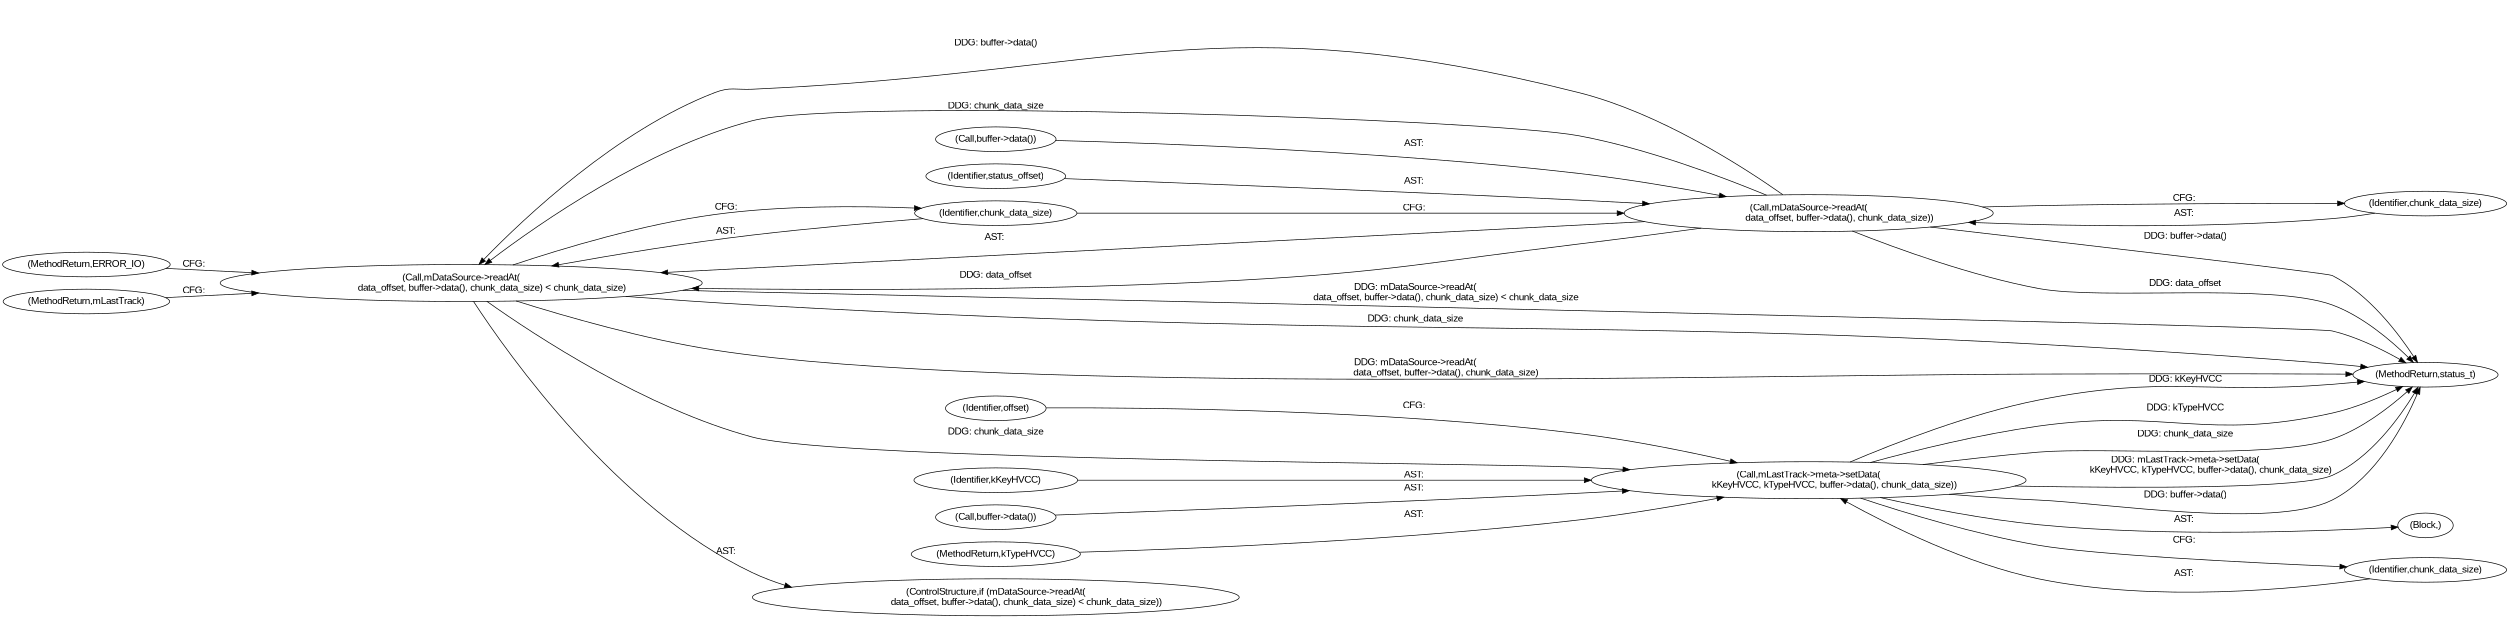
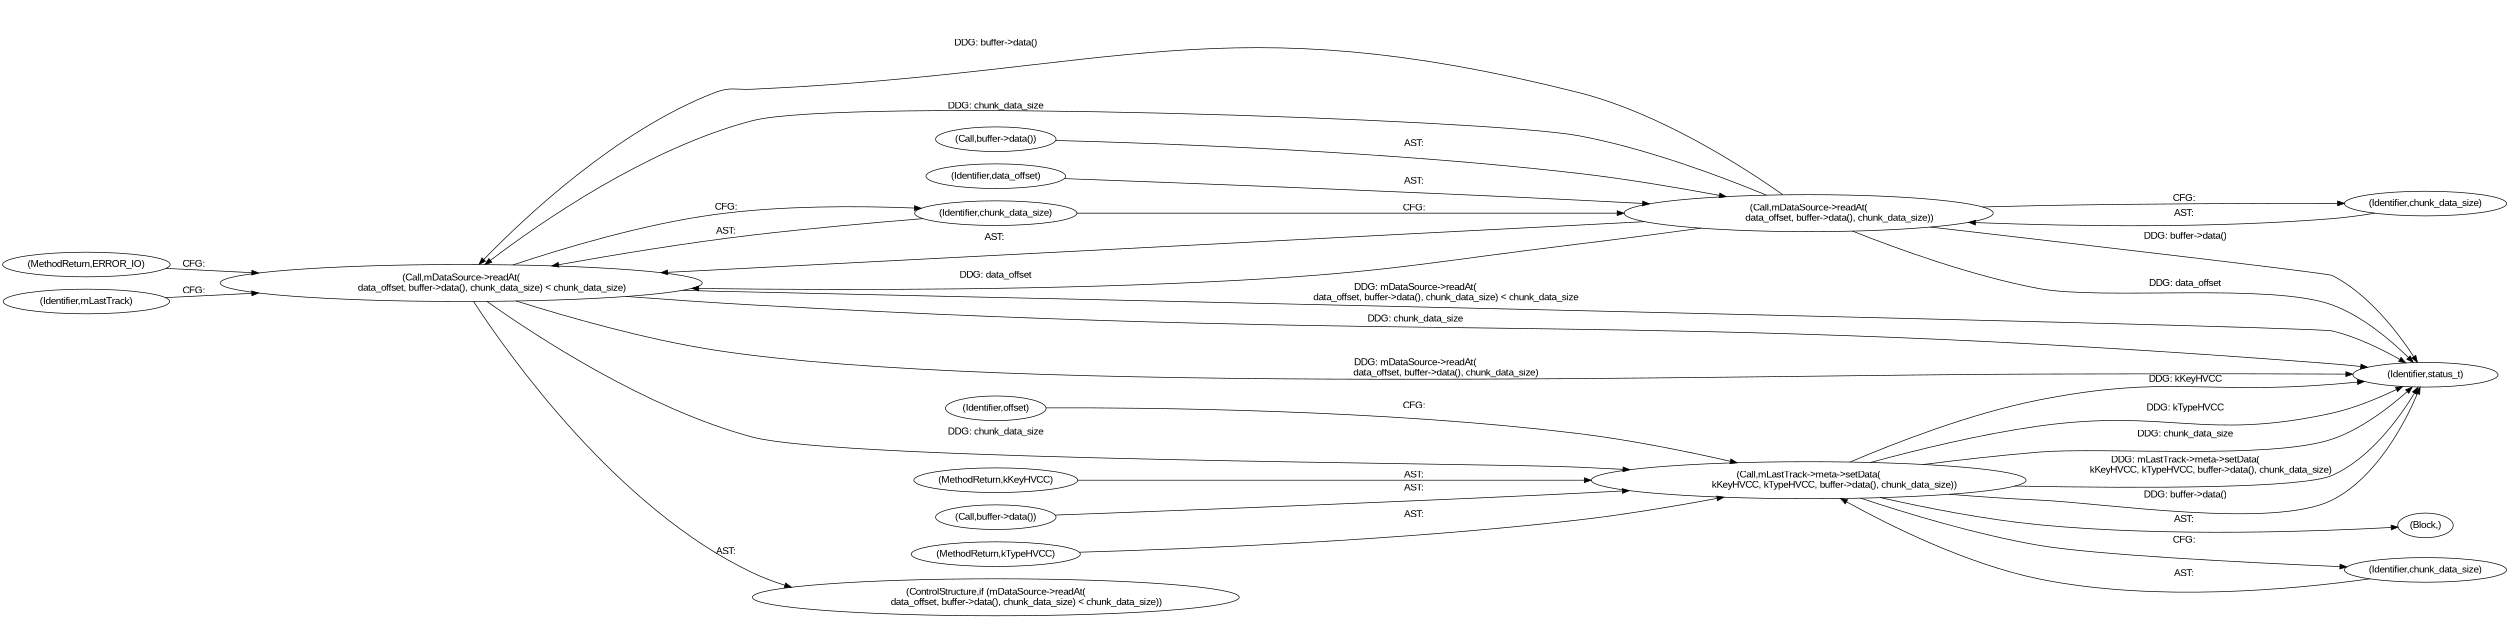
node "(Identifier,status_offset)": label "(Identifier,status_offset)" -> "(Identifier,data_offset)"
node "(MethodReturn,mLastTrack)": label "(MethodReturn,mLastTrack)" -> "(Identifier,mLastTrack)"
node "(MethodReturn,status_t)": label "(MethodReturn,status_t)" -> "(Identifier,status_t)"
node "(Identifier,kKeyHVCC)": label "(Identifier,kKeyHVCC)" -> "(MethodReturn,kKeyHVCC)"
